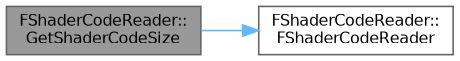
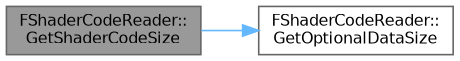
node "FShaderCodeReader:: FShaderCodeReader": label "FShaderCodeReader:: FShaderCodeReader" -> "FShaderCodeReader:: GetOptionalDataSize"
